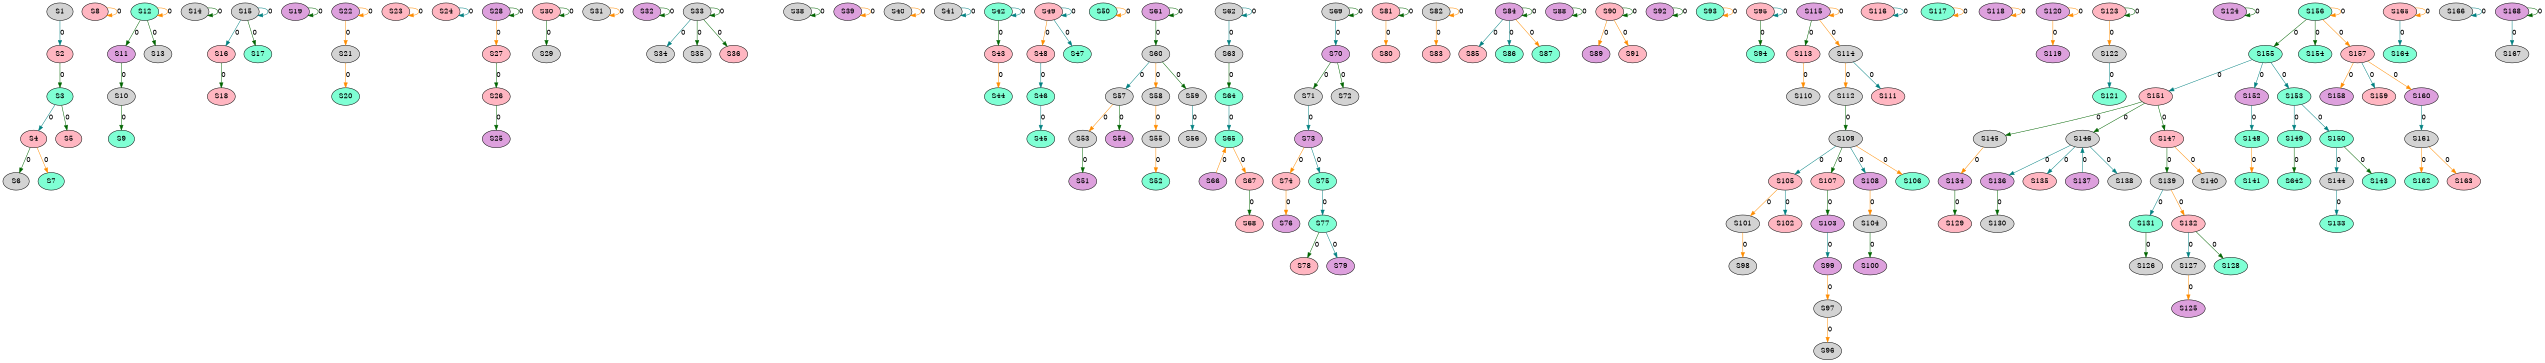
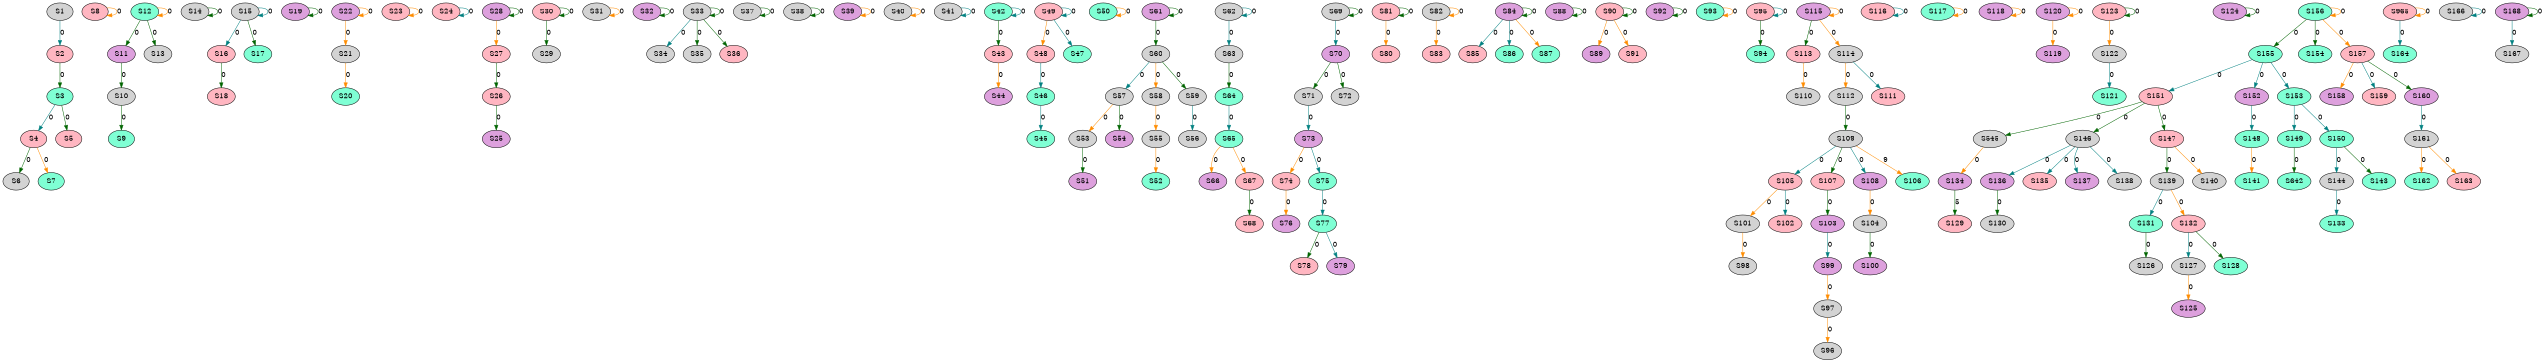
node "S37": added
node "S165": label "S165" -> "S965"
edge "S157" -> "S160": color darkorange -> darkgreen
node "S44": fillcolor aquamarine -> plum
node "S145": label "S145" -> "S545"
edge "S109" -> "S106": label "0" -> "9"
edge "S66" -> "S65": reversed
edge "S137" -> "S146": reversed
edge "S134" -> "S129": label "0" -> "5"
